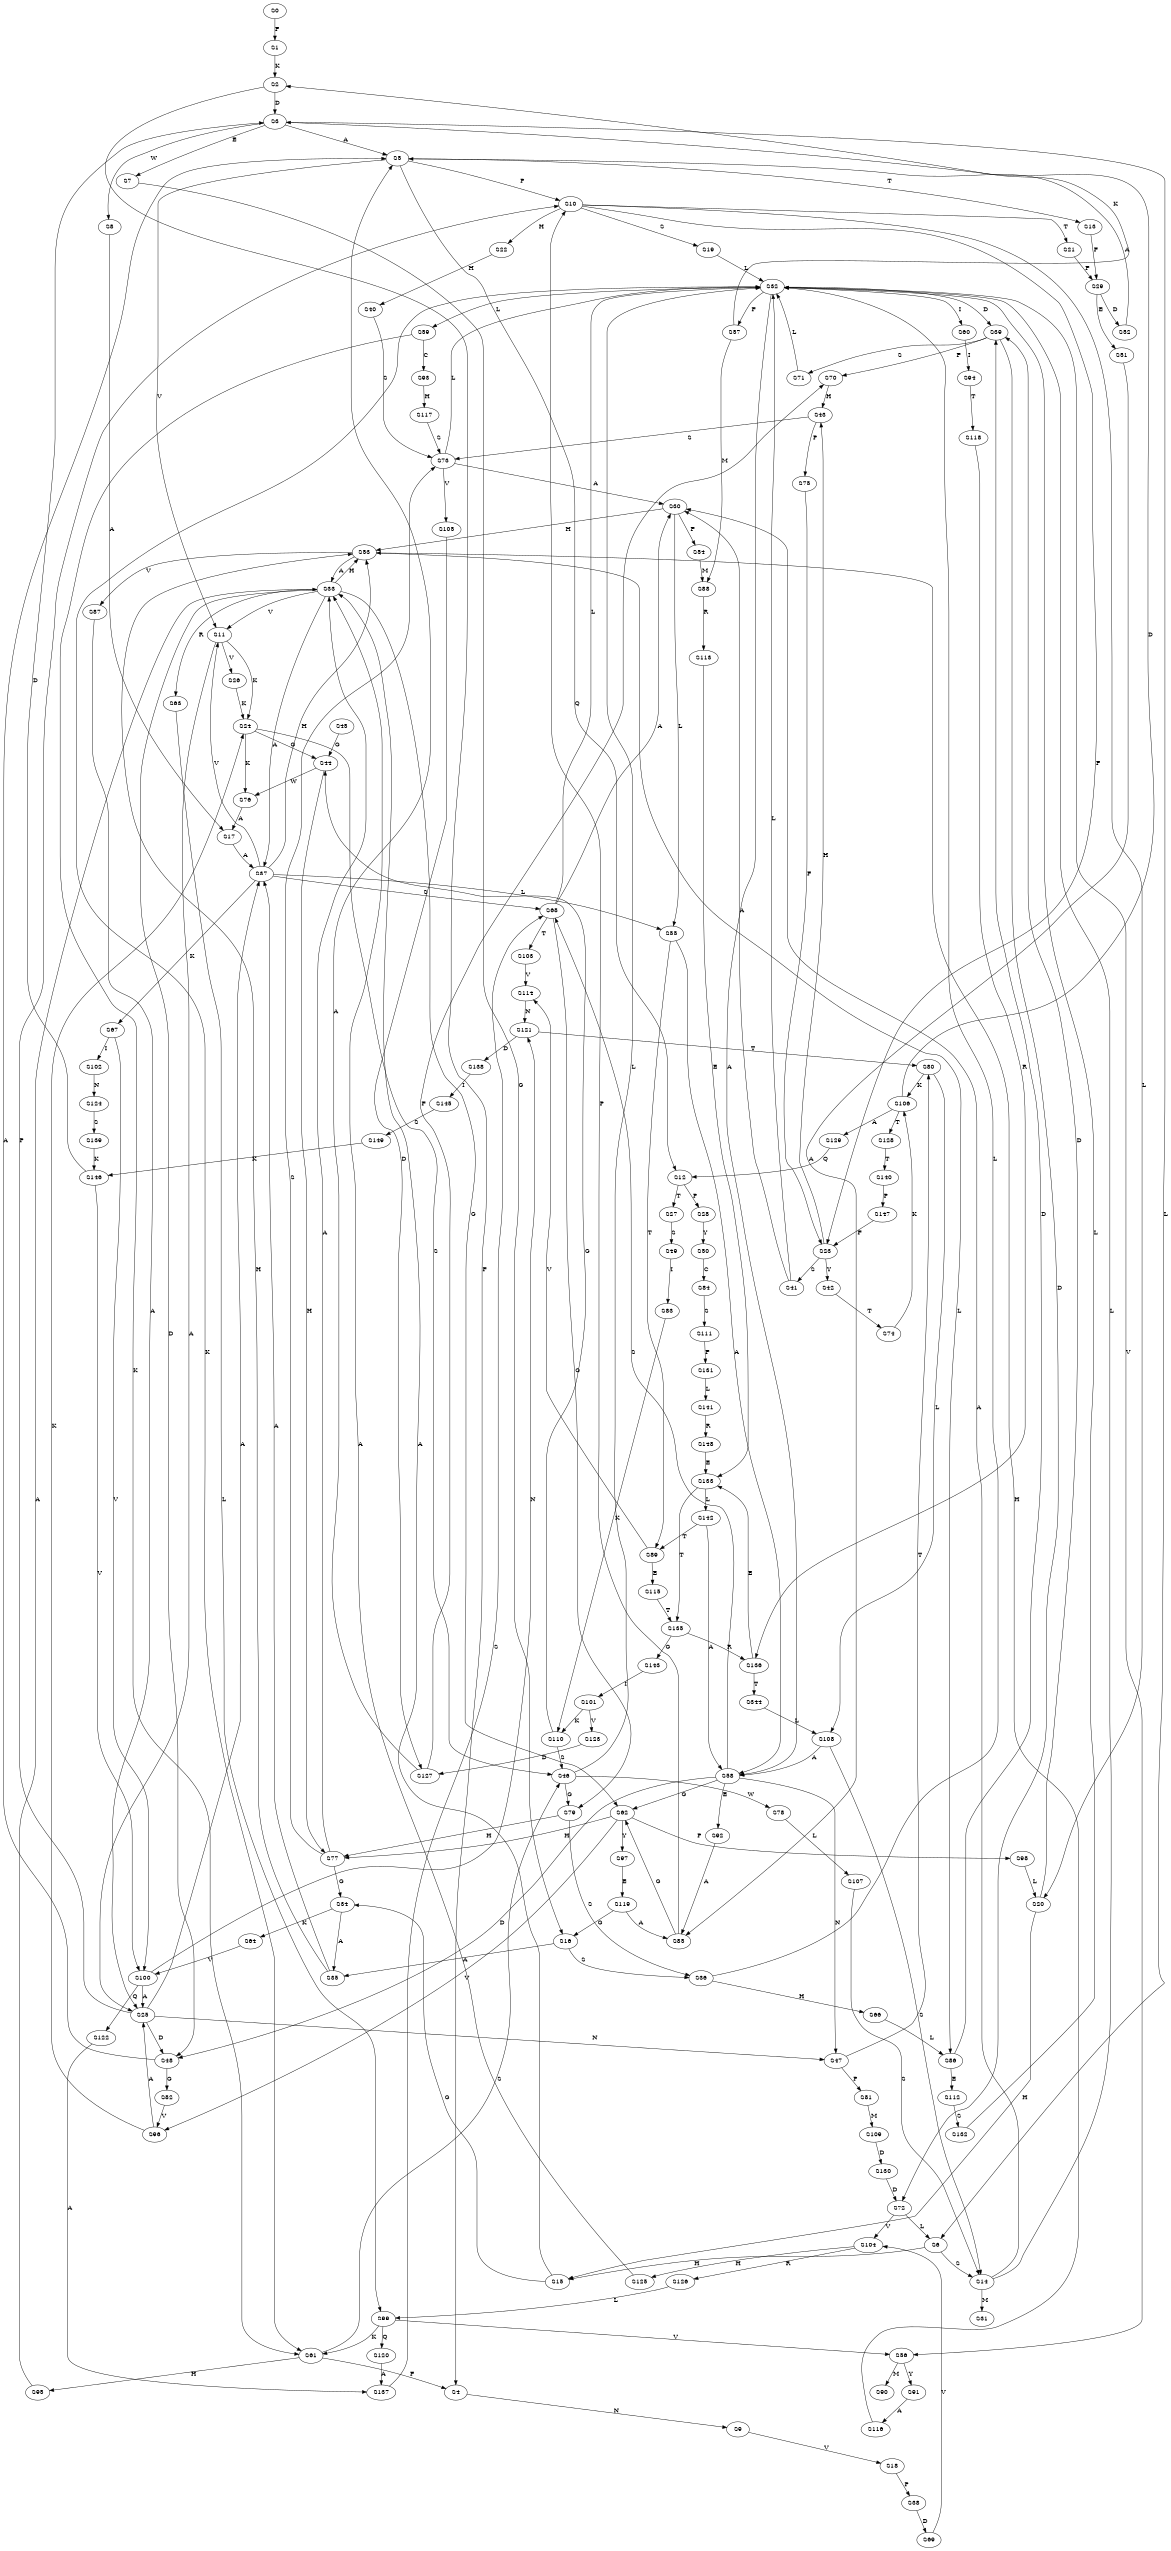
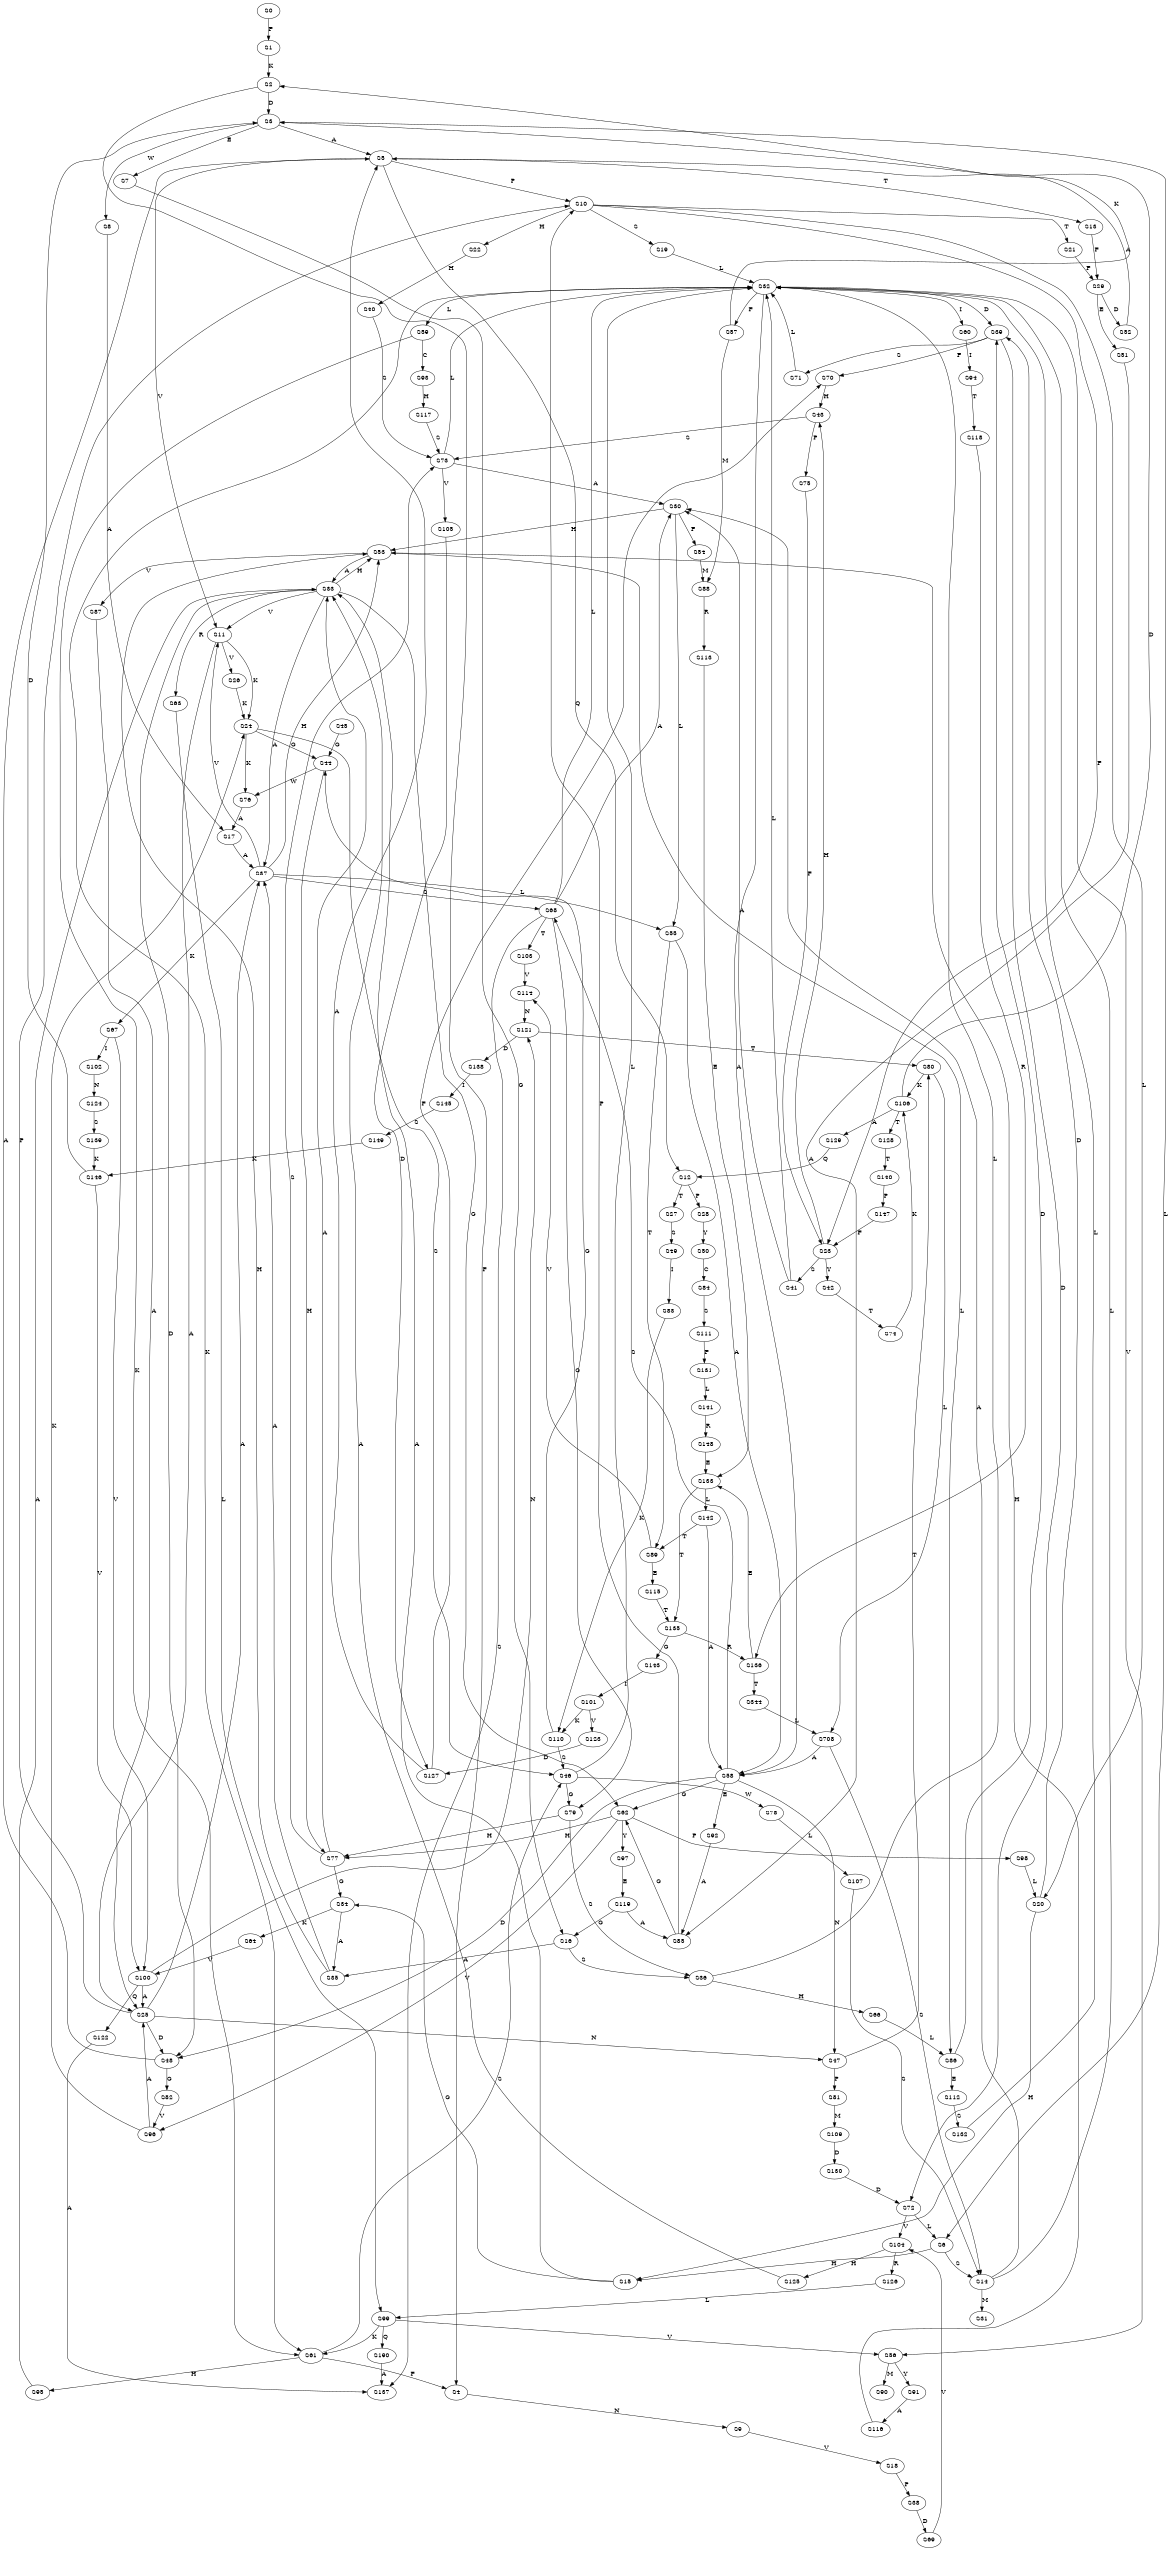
edge "S137" -> "S68": reversed
node "S108": label "S108" -> "S708"
node "S120": label "S120" -> "S190"
